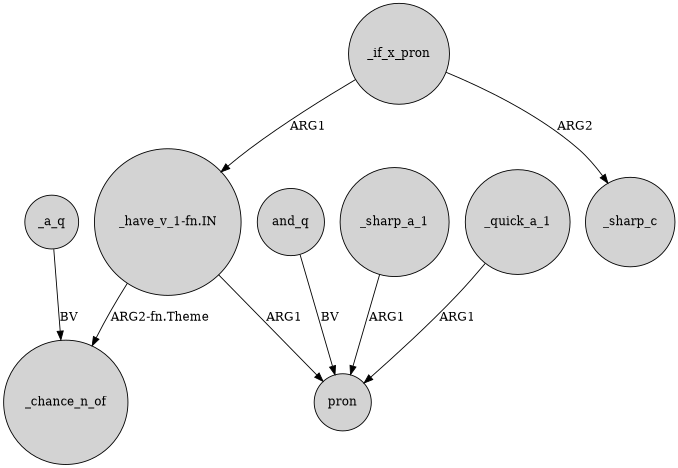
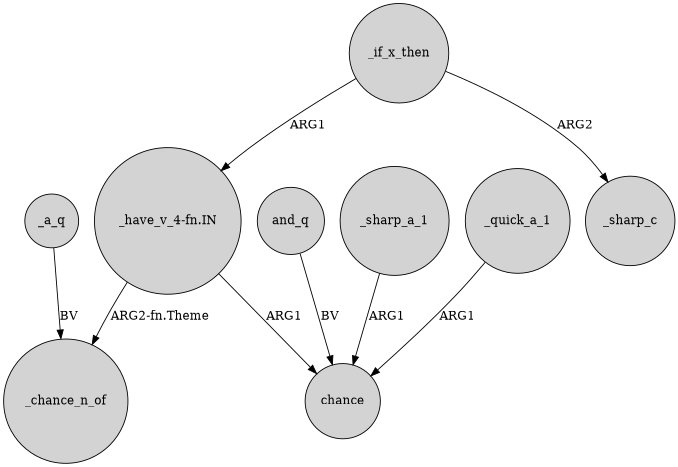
node "_if_x_pron": label "_if_x_pron" -> "_if_x_then"
node "_have_v_1-fn.IN": label "_have_v_1-fn.IN" -> "_have_v_4-fn.IN"
node "pron": label "pron" -> "chance"
